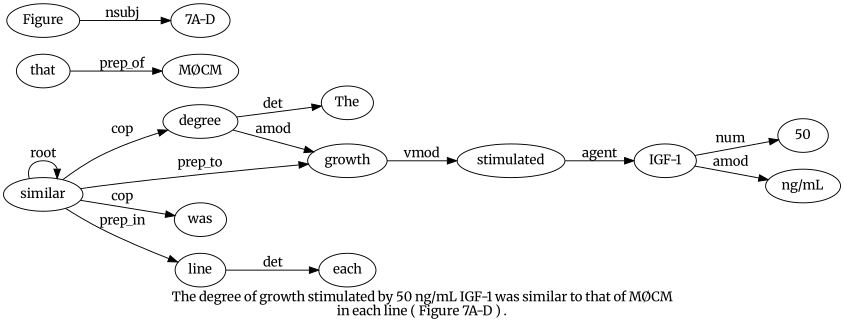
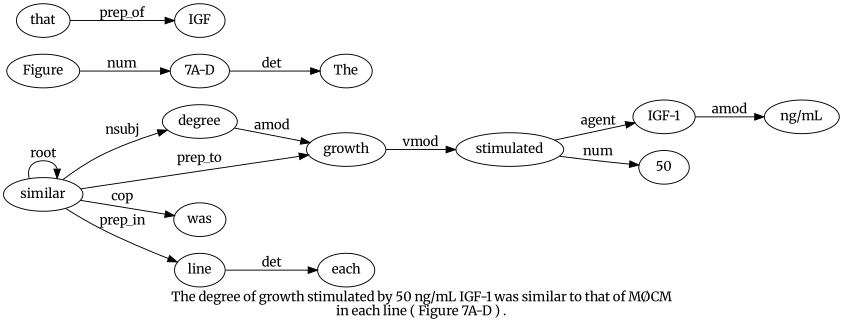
edge "Figure" -> "7A-D": label "nsubj" -> "num"
node "MØCM": label "MØCM" -> "IGF"
edge "degree" -> "The": now "7A-D" -> "The"
edge "similar" -> "degree": label "cop" -> "nsubj"
edge "IGF-1" -> "50": now "stimulated" -> "50"
